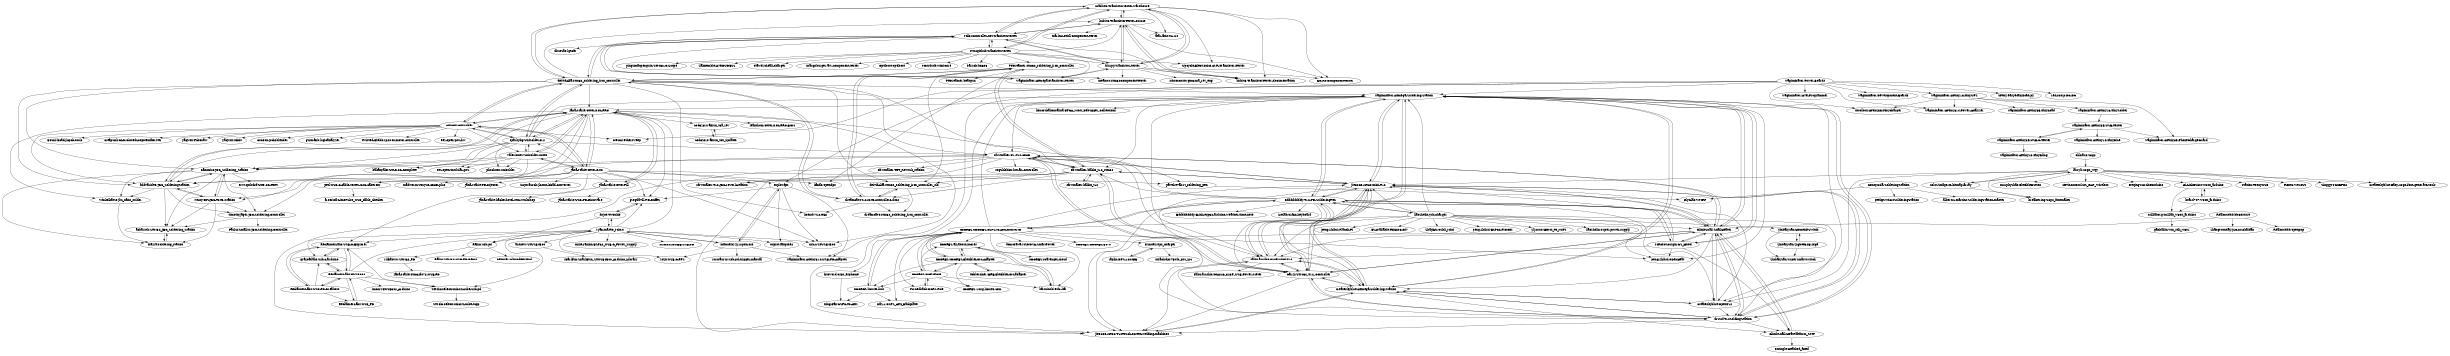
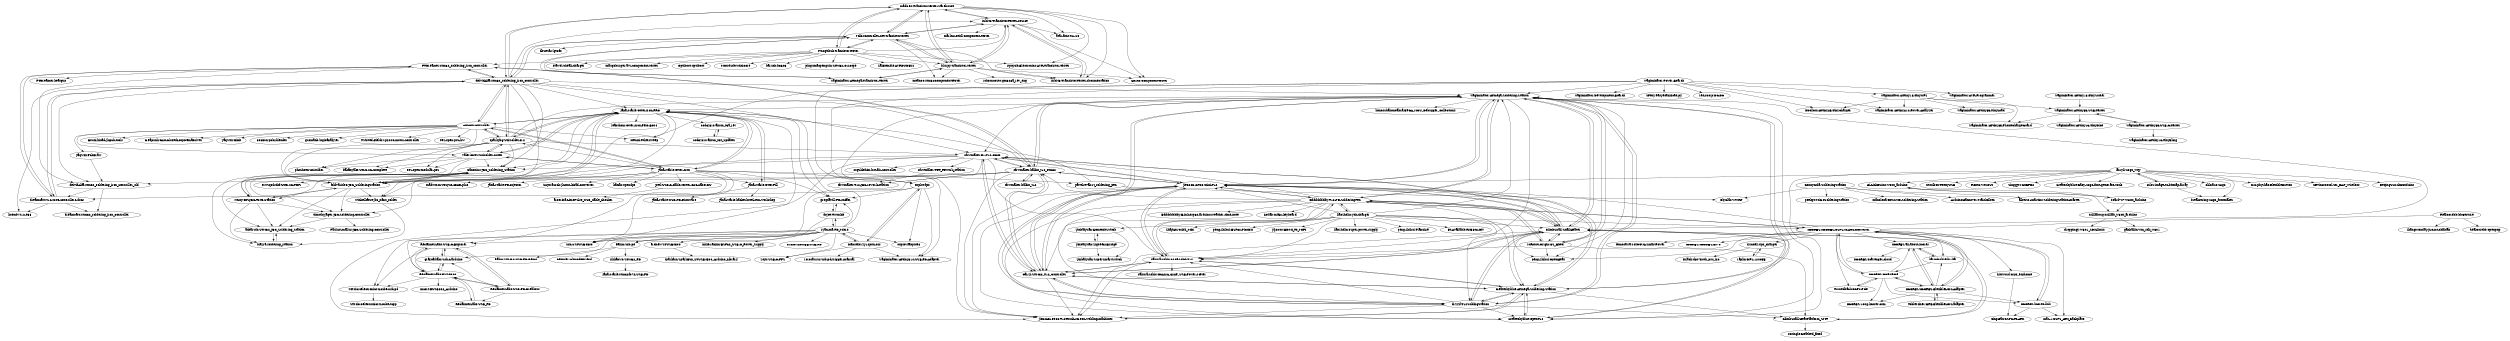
edge "svn2github/transistortester" -> "kanflo/opendps": removed
edge "sfrwmaker/hakko_t12_stm32" -> "wagiminator/ATmega-Soldering-Station": added
edge "wagiminator/ATtiny13-TinyUPS" -> "wagiminator/ATtiny13-TinySolder": now "wagiminator/ATtiny13-TinyUPS" -> "wagiminator/ATtiny85-USB-Tester"
edge "Jana-Marie/Otter-Iron-PRO" -> "pavelrevak/rt_soldering_pen": reversed
edge "olikraus/u8g2" -> "larryli/u8g2_wqy": reversed
node "station/TeenyUSB": label "station/TeenyUSB" -> "xtoolbox/TeenyUSB"
edge "dreamcat4/t12-t245-controllers-docs" -> "deividAlfa/stm32_soldering_iron_controller_old": now "yaqwsx/PcbDraw" -> "deividAlfa/stm32_soldering_iron_controller_old"
node "manolena/DIY-SMD-Soldering-Station": added
node "ArduinoHannover/Maiskolben": added
node "droppingy/W801_SDK-linux": added
edge "ReclaimerLabs/FUSB302" -> "ryan-ma/PD_Micro": reversed
edge "KCORES/OCP2PCIe" -> "karminski/ethr-kai": reversed
edge "createskyblue/OpenT12" -> "drzzzf/T12SoldingStation": reversed
